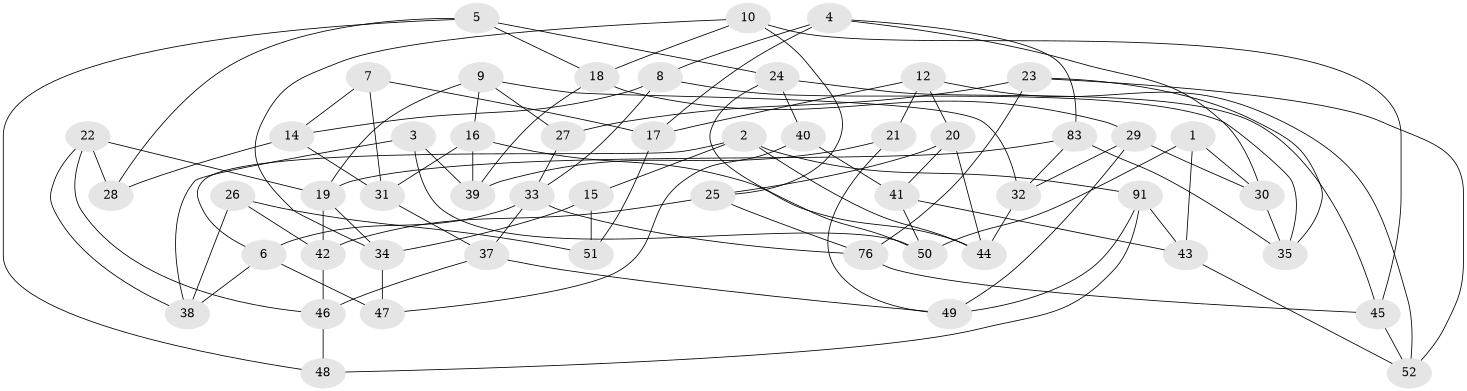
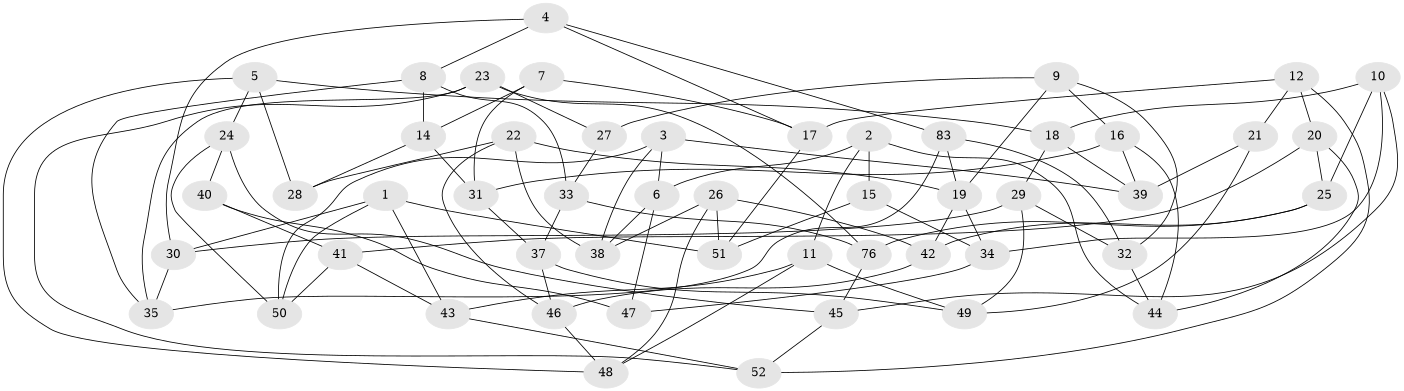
node "91": label "91" -> "11"
edge "33" -- "6": now "3" -- "6"
edge "1" -- "51": added
edge "26" -- "48": added
